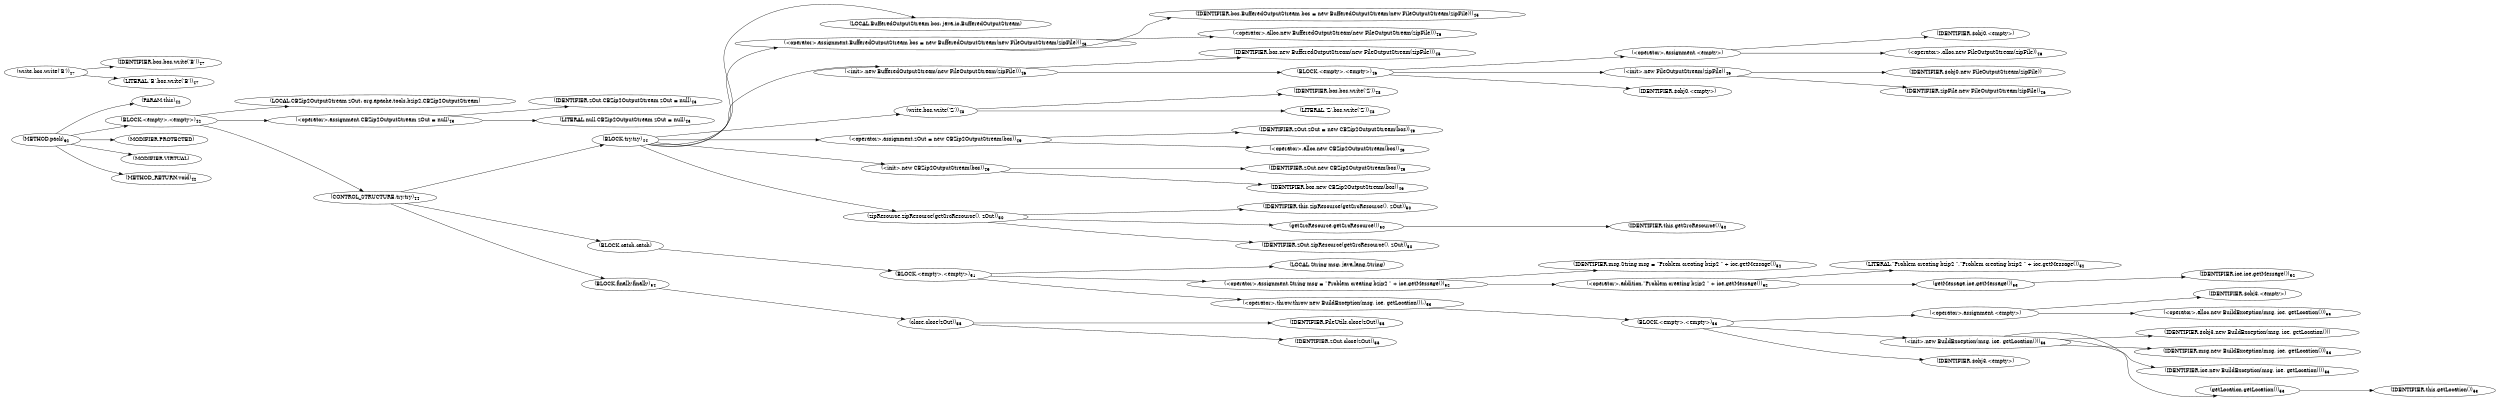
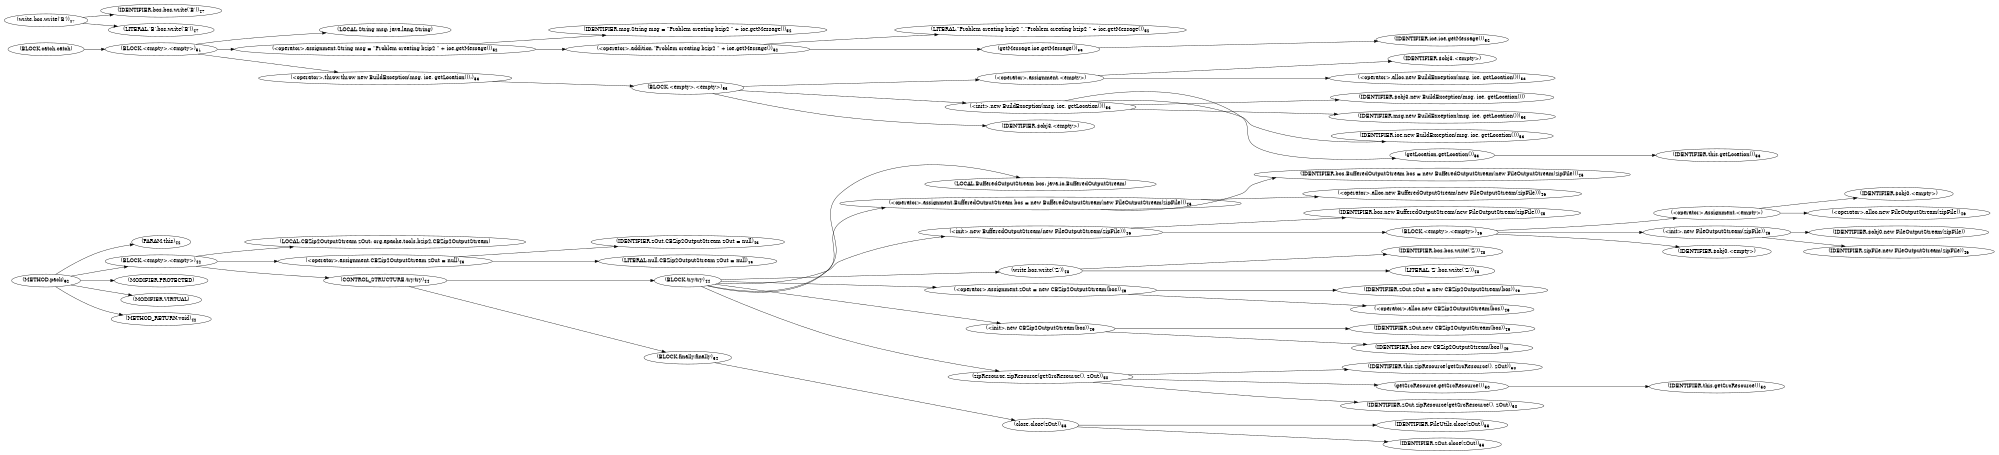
edge "(CONTROL_STRUCTURE,try,try)" -> "(BLOCK,catch,catch)": removed
